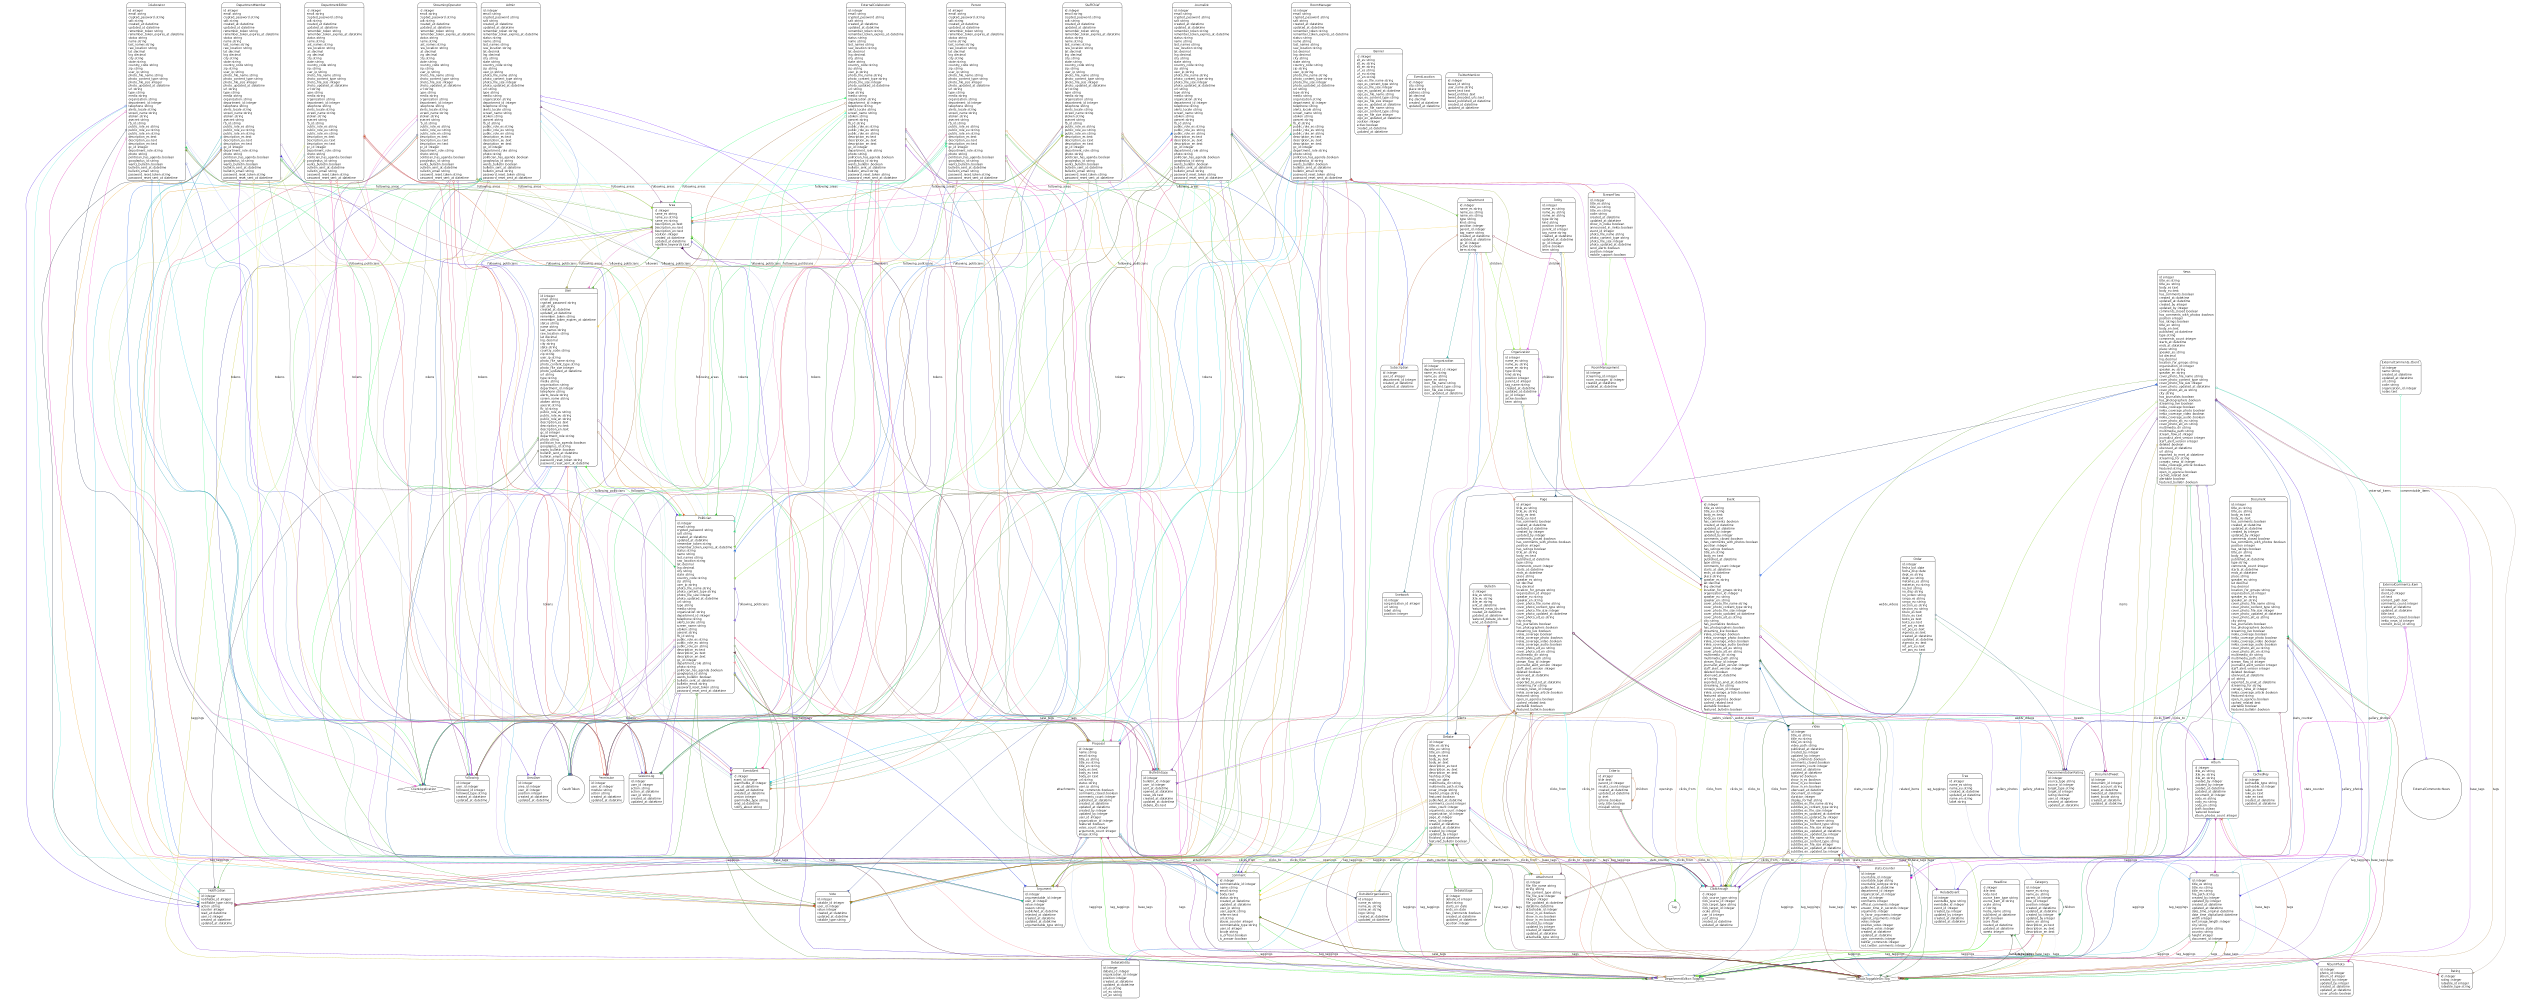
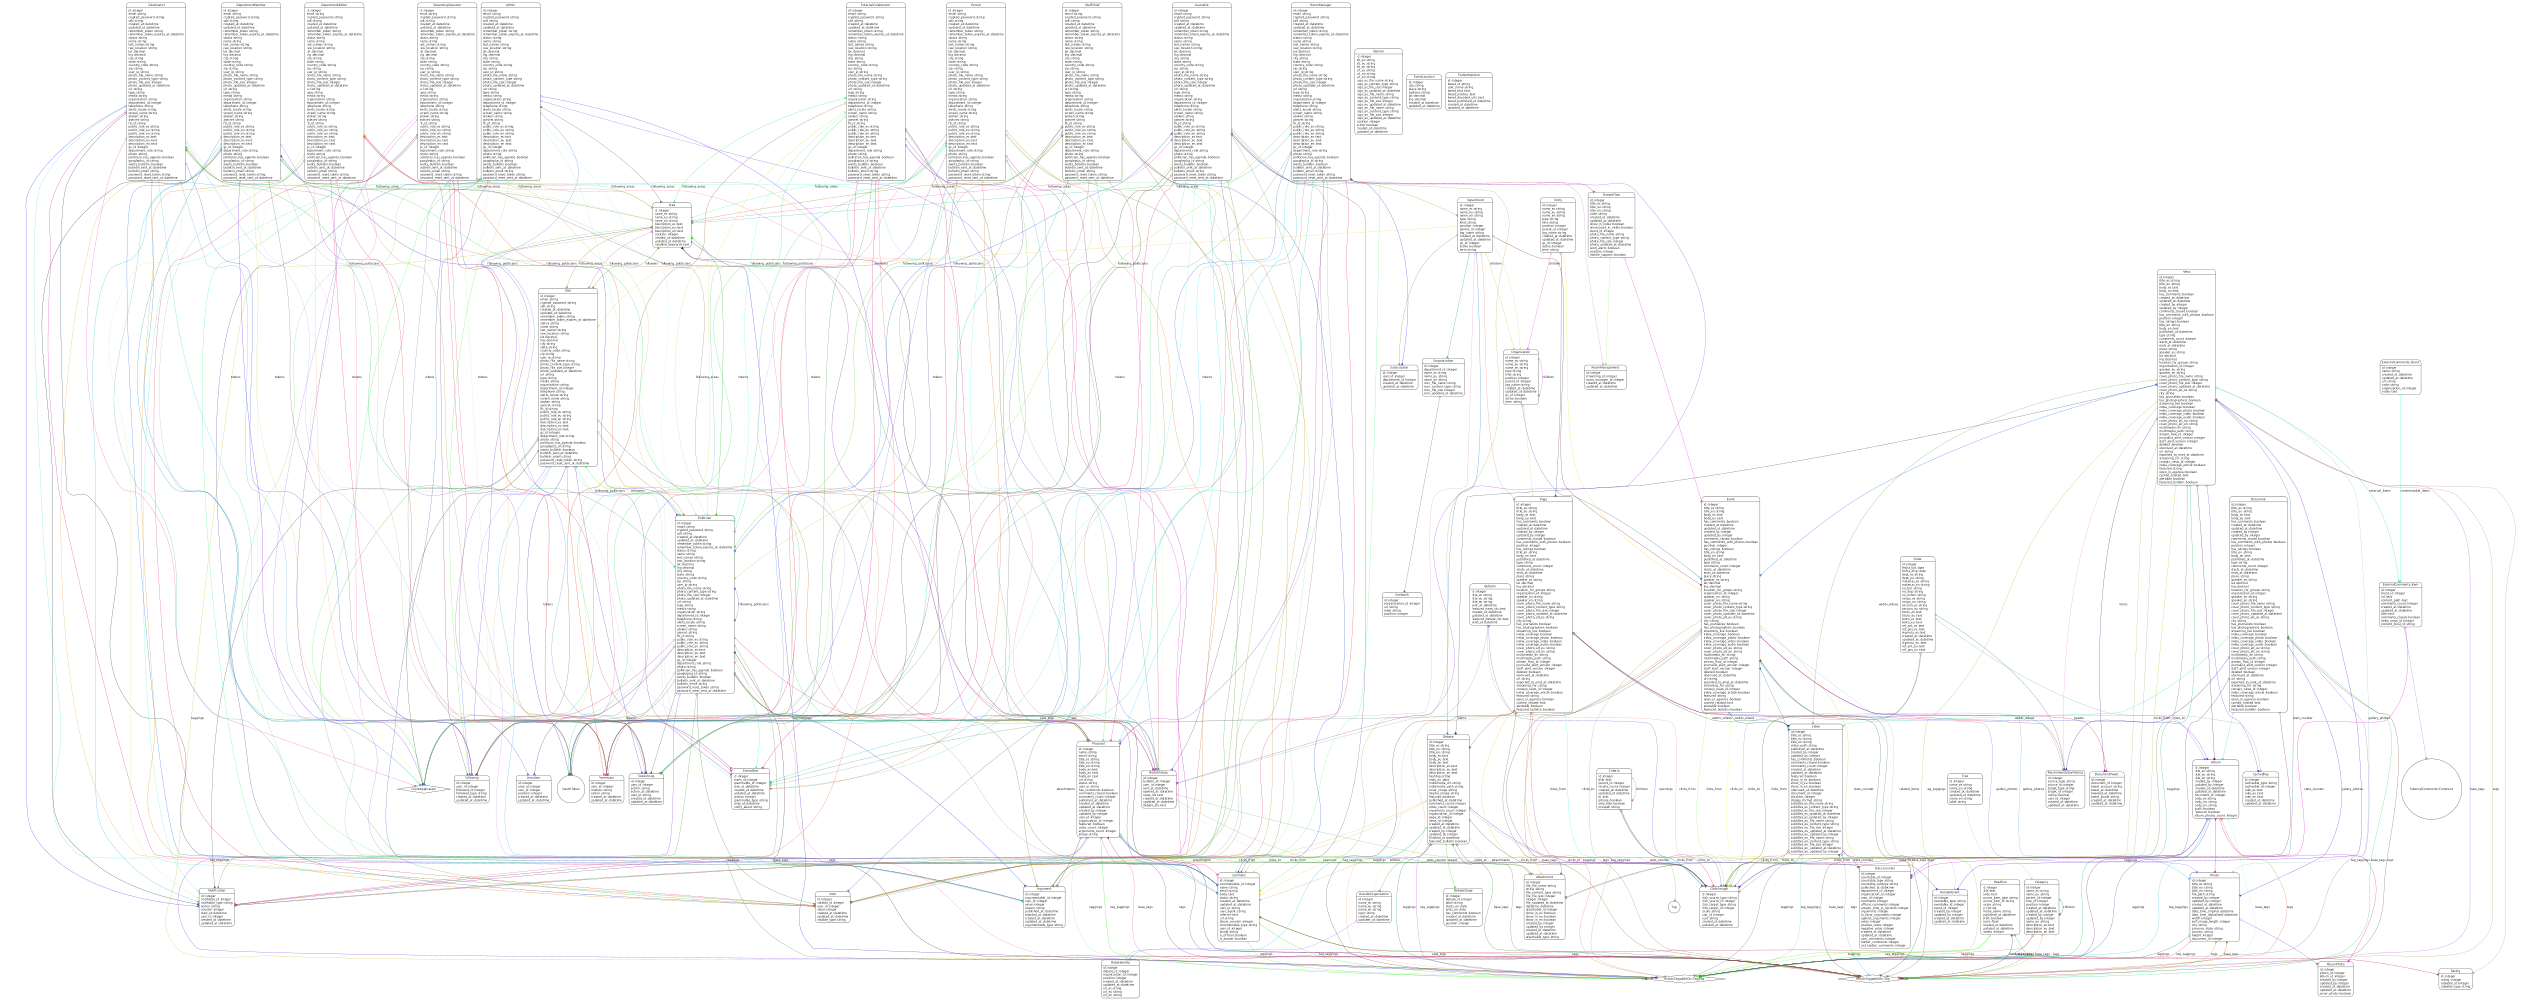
node "ExternalComments::News": label "ExternalComments::News" -> "ExternalComments::Comment"
edge "Colaborator" -- "OutsideOrganization": now "Colaborator" -- "Comment"
node "DepartmentEditor::Tagging": label "DepartmentEditor::Tagging" -> "ActsAsTaggableOn::Tagging"
